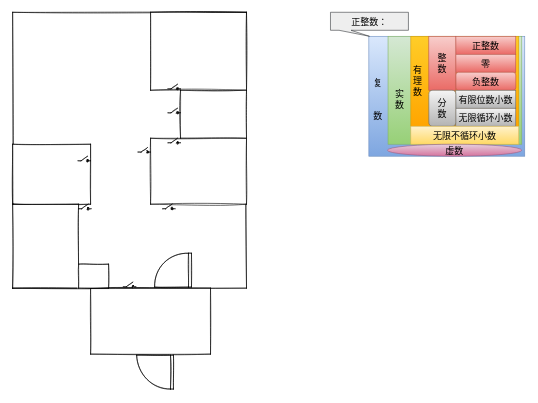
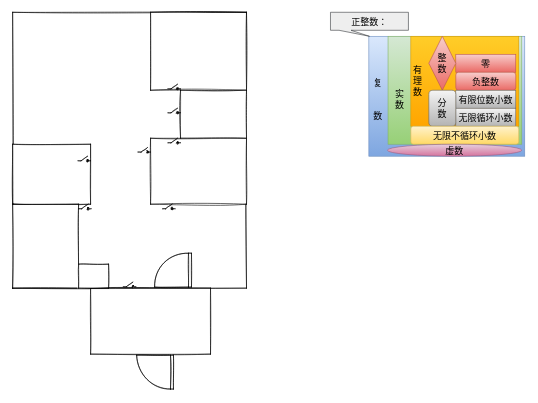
node "正整数": removed
node "整 数": shape rectangle -> diamond
node "无限不循环小数": shape rectangle -> rounded rectangle
